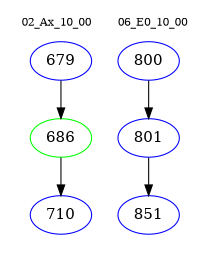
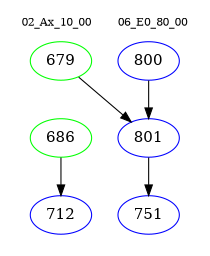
cluster "06_E0_10_00": label "06_E0_10_00" -> "06_E0_80_00"
node "679": color blue -> green
edge "679" -> "686": now "679" -> "801"
node "710": label "710" -> "712"
node "851": label "851" -> "751"
